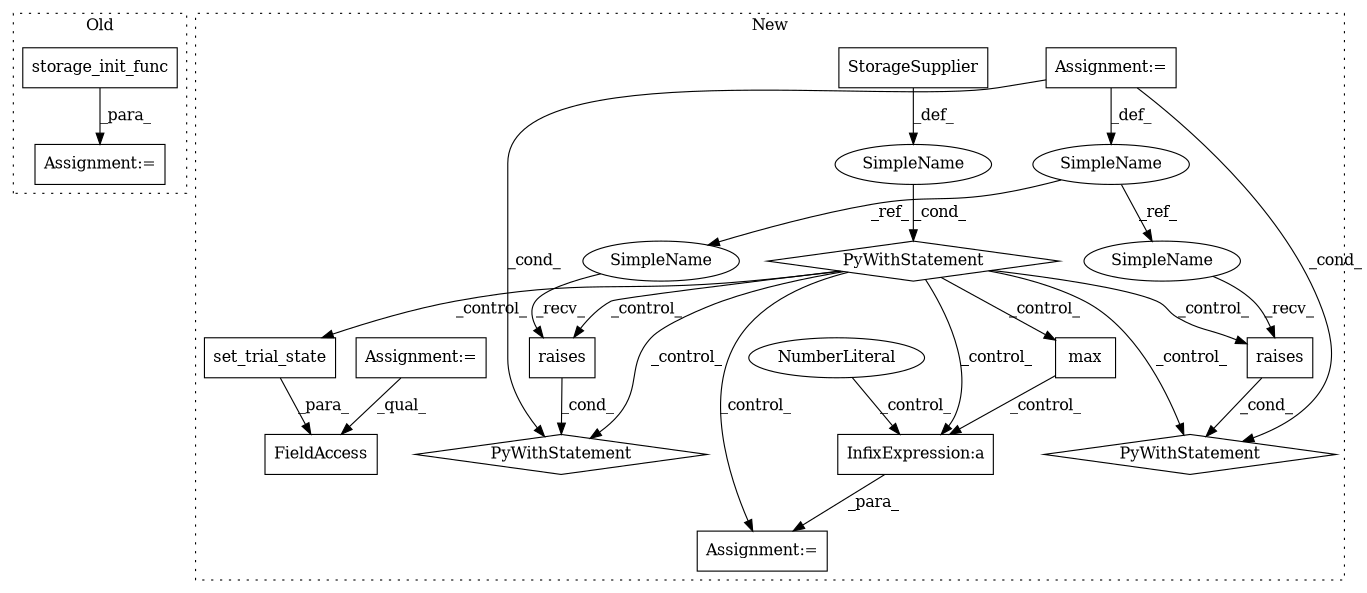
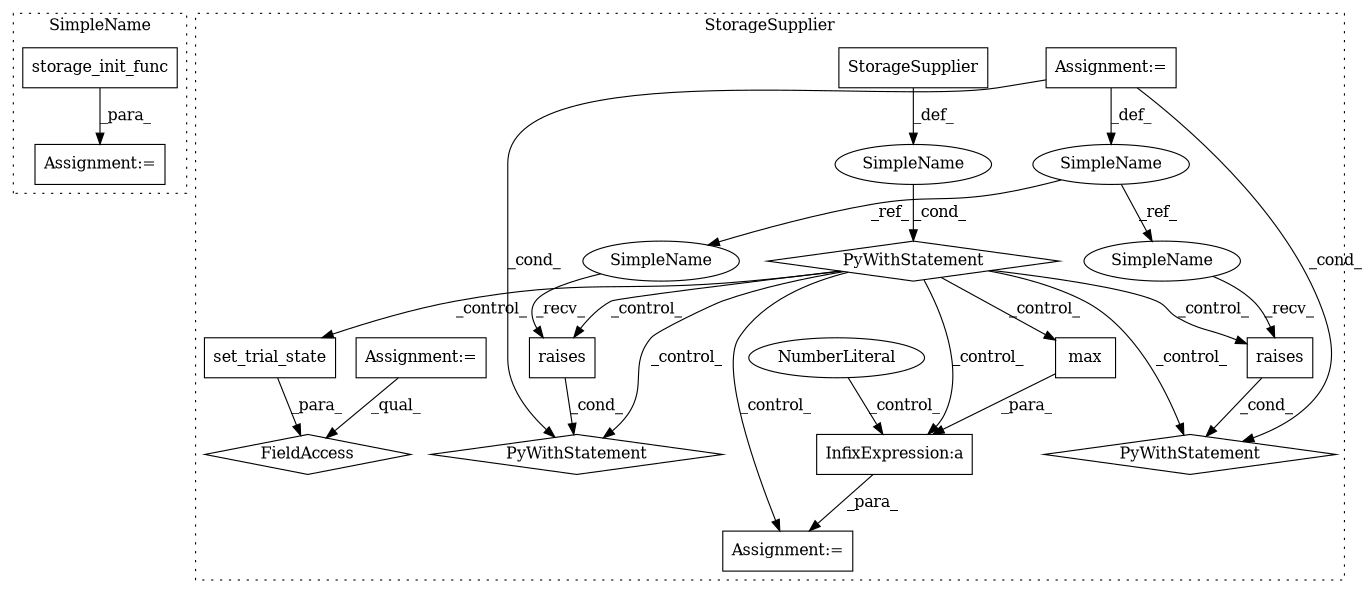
cluster "Old": label "Old" -> "SimpleName"
cluster "New": label "New" -> "StorageSupplier"
edge "max" -> "InfixExpression:a": label "_control_" -> "_para_"
node "FieldAccess": shape box -> diamond
